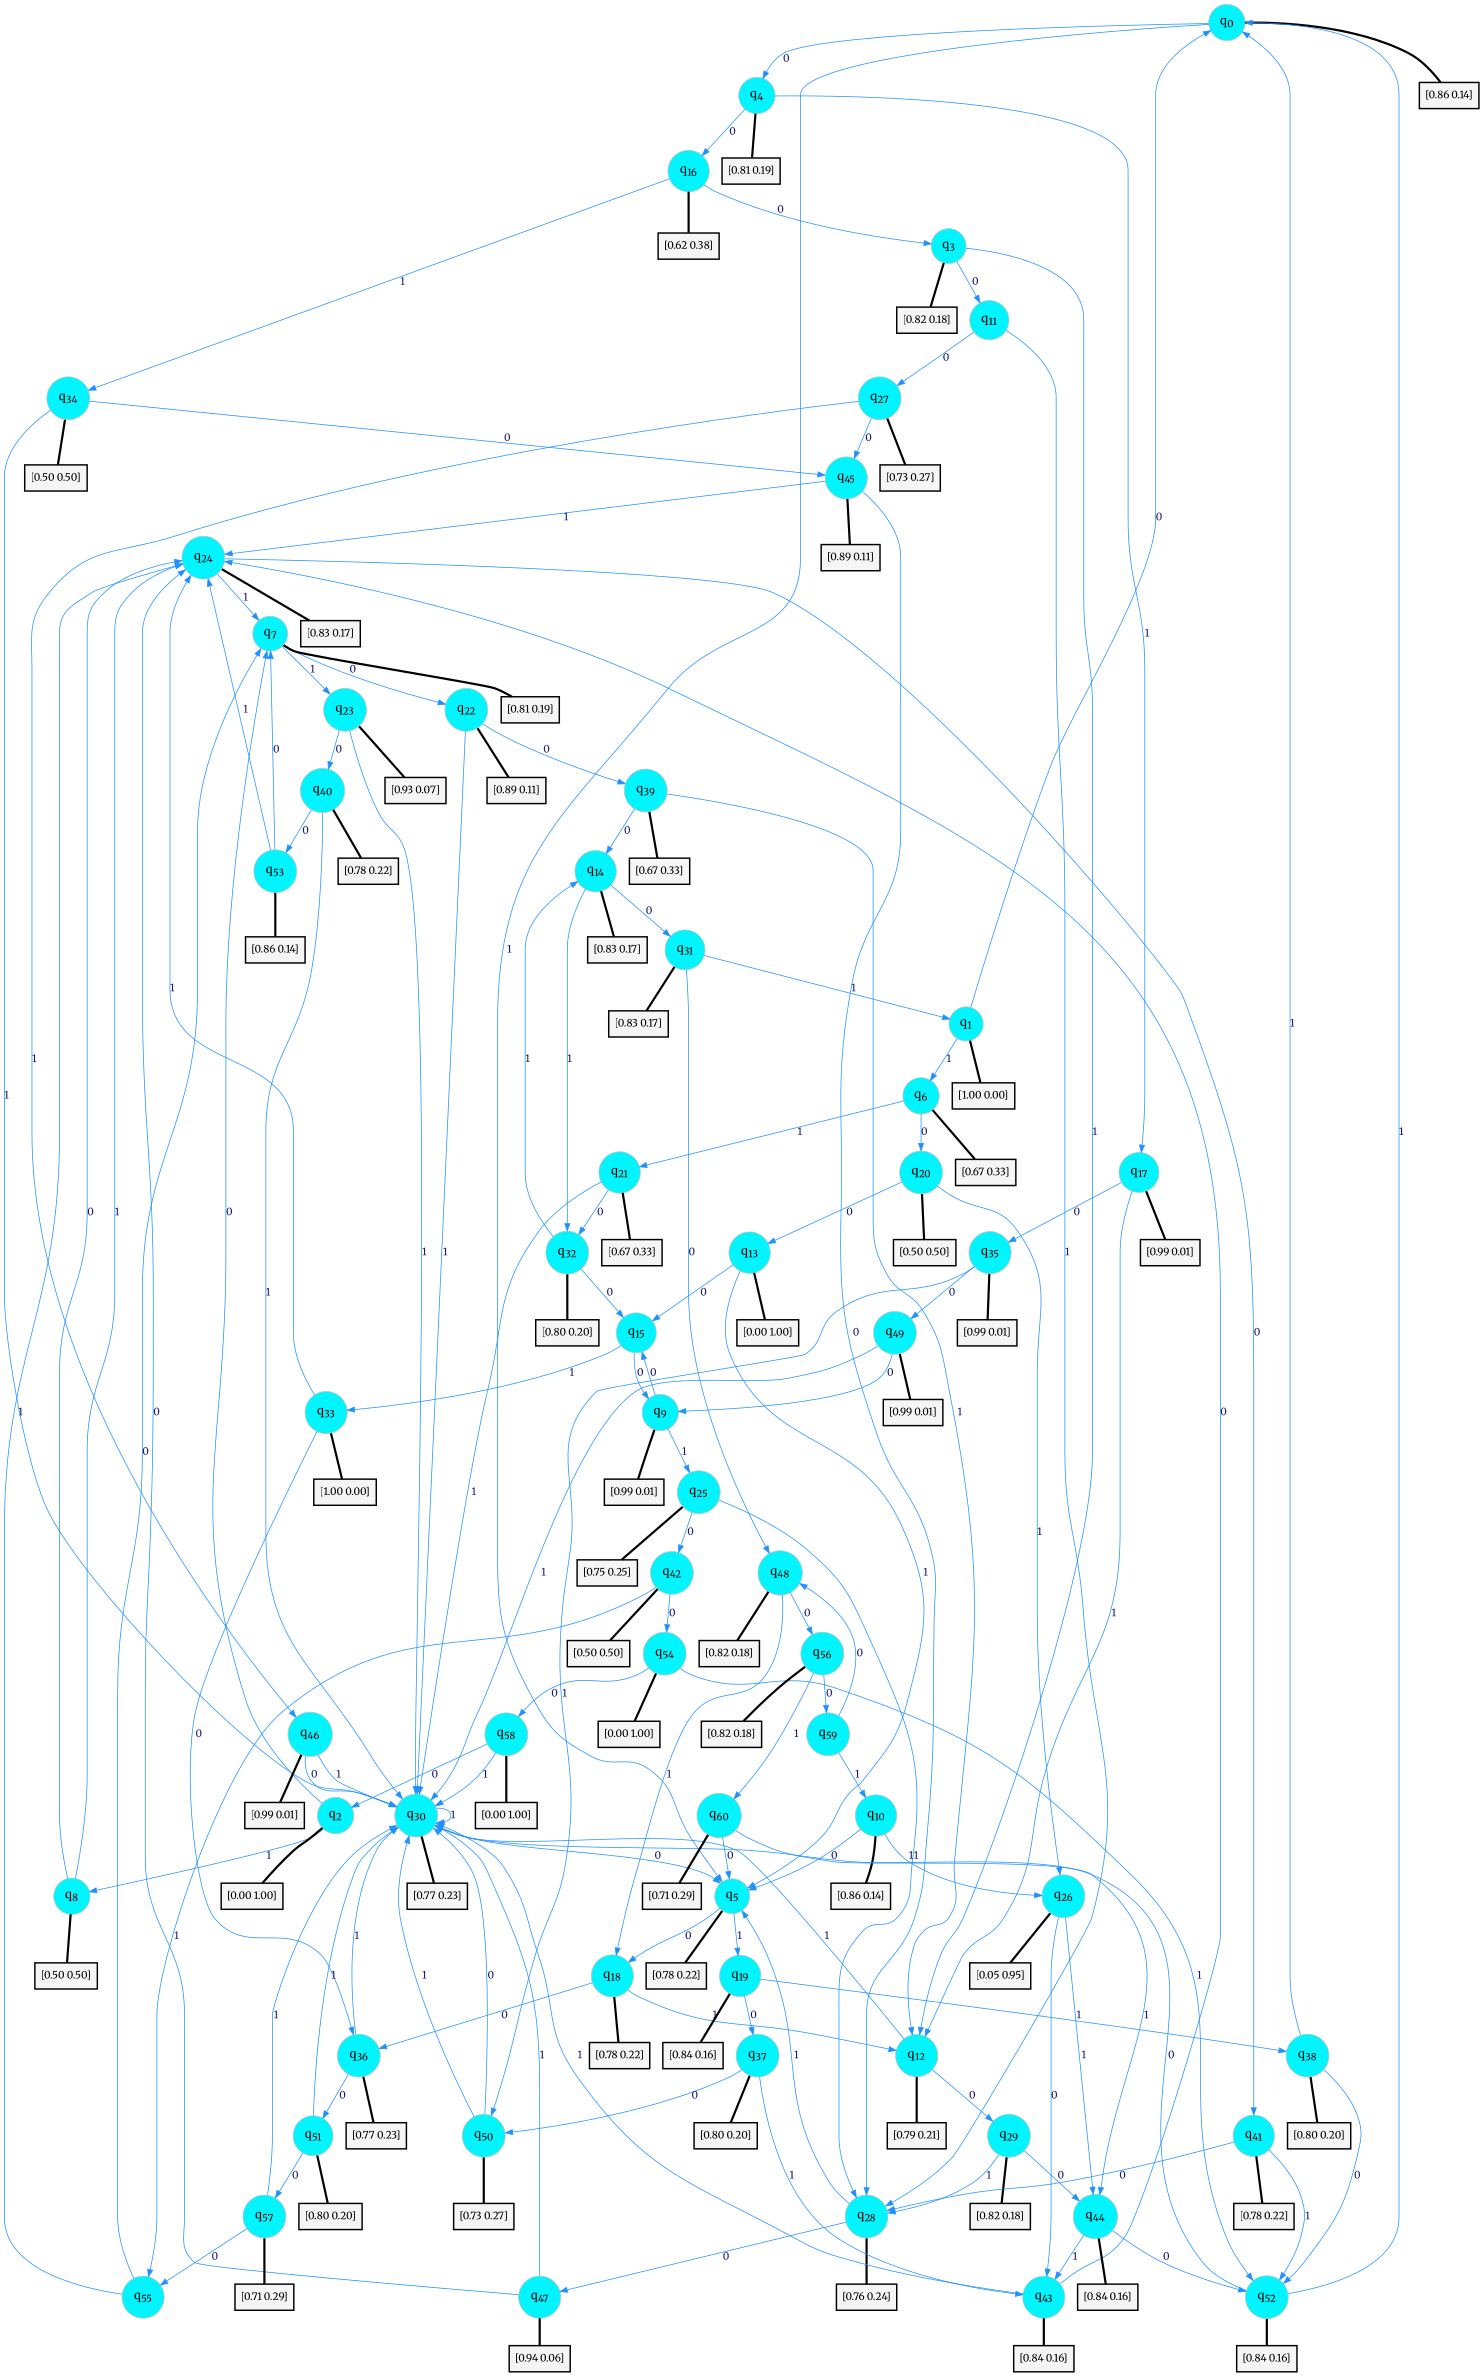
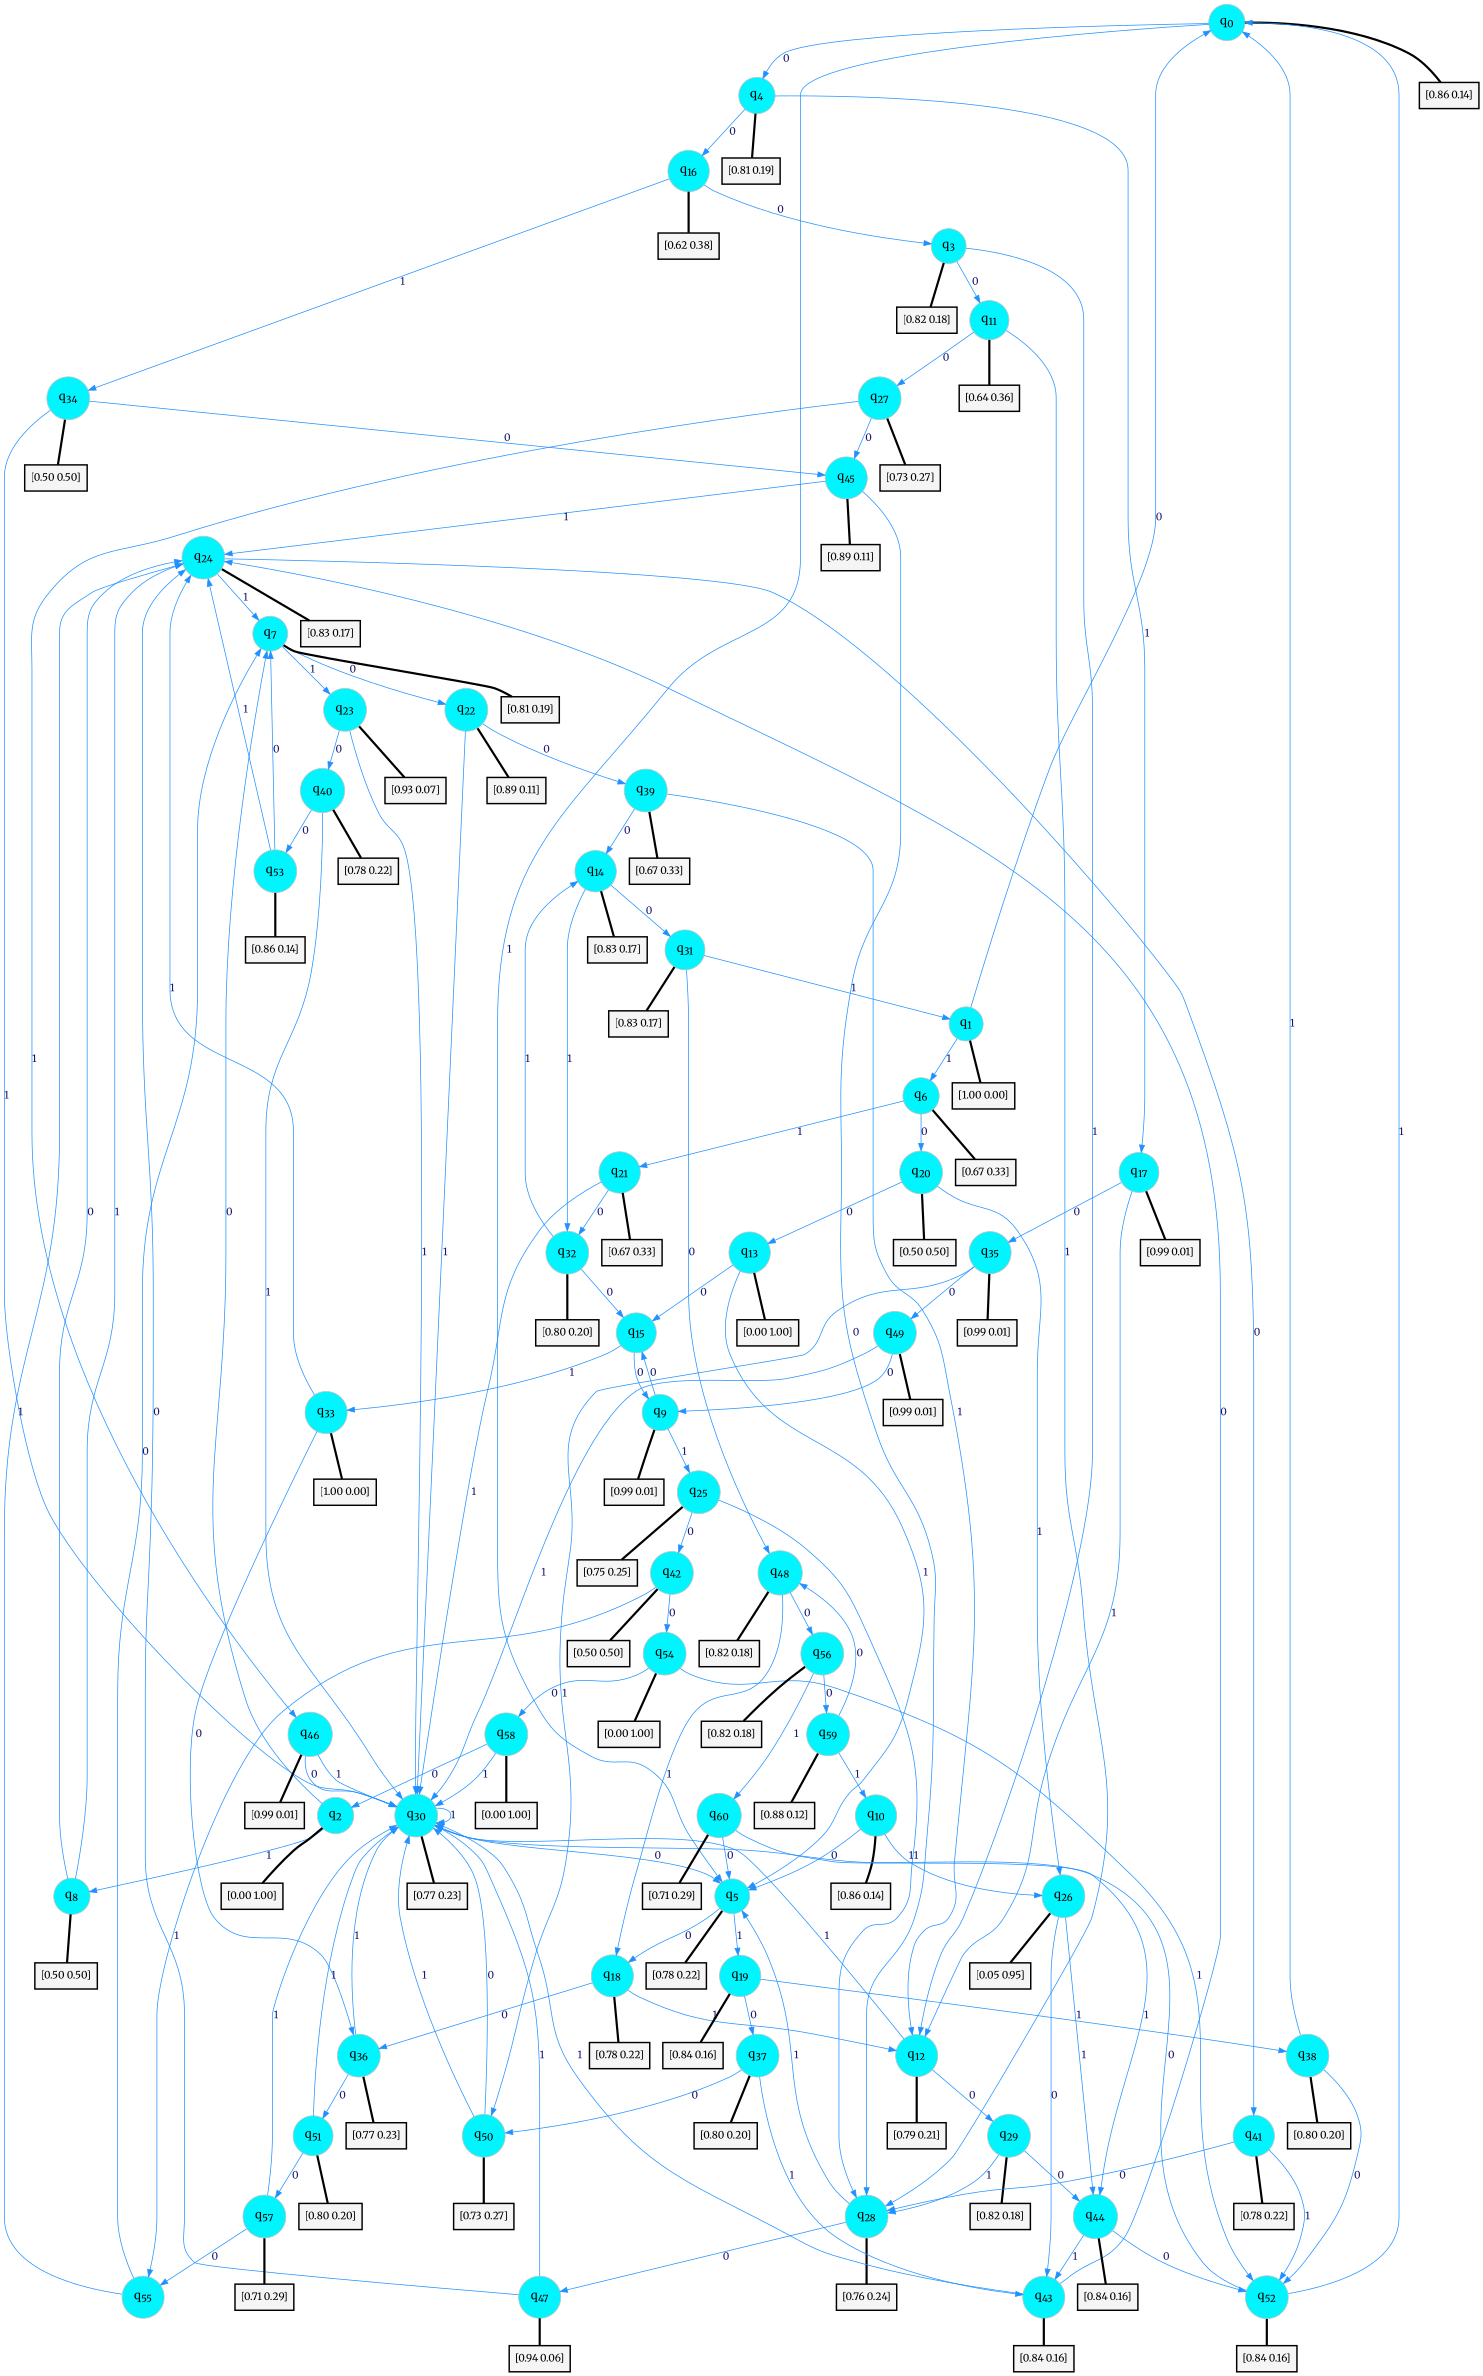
node "[0.64 0.36]": added
node "[0.88 0.12]": added
